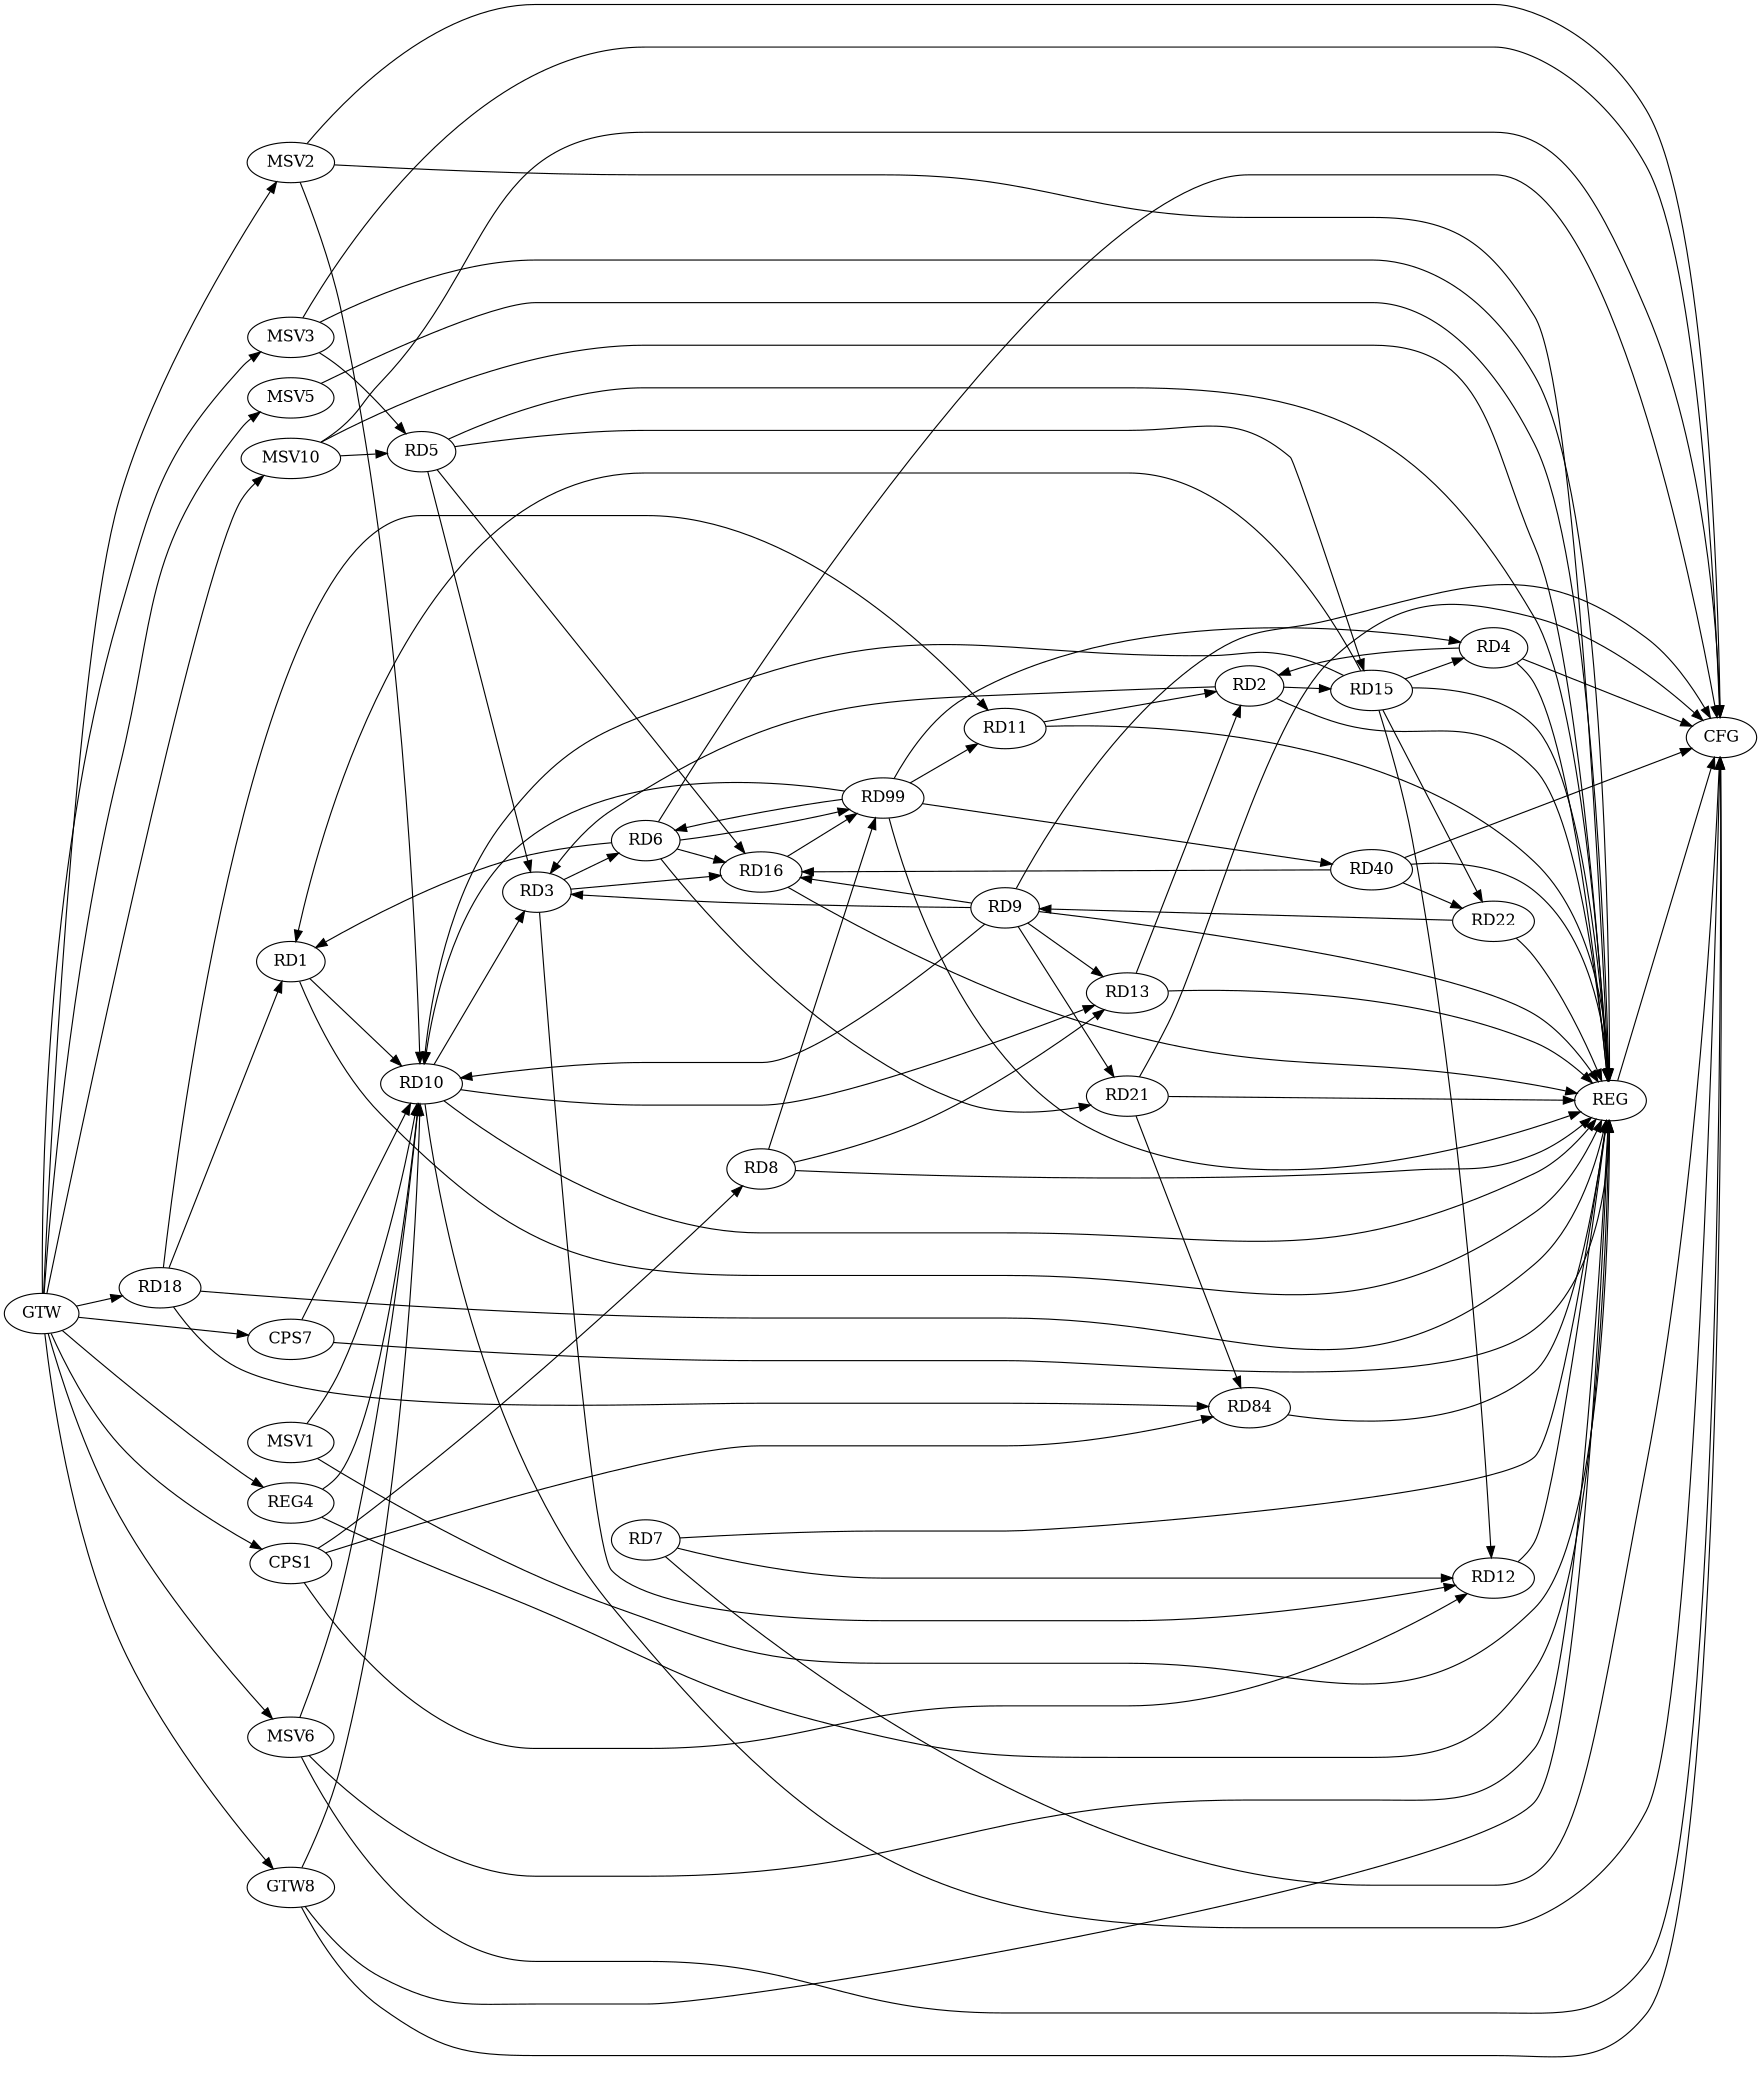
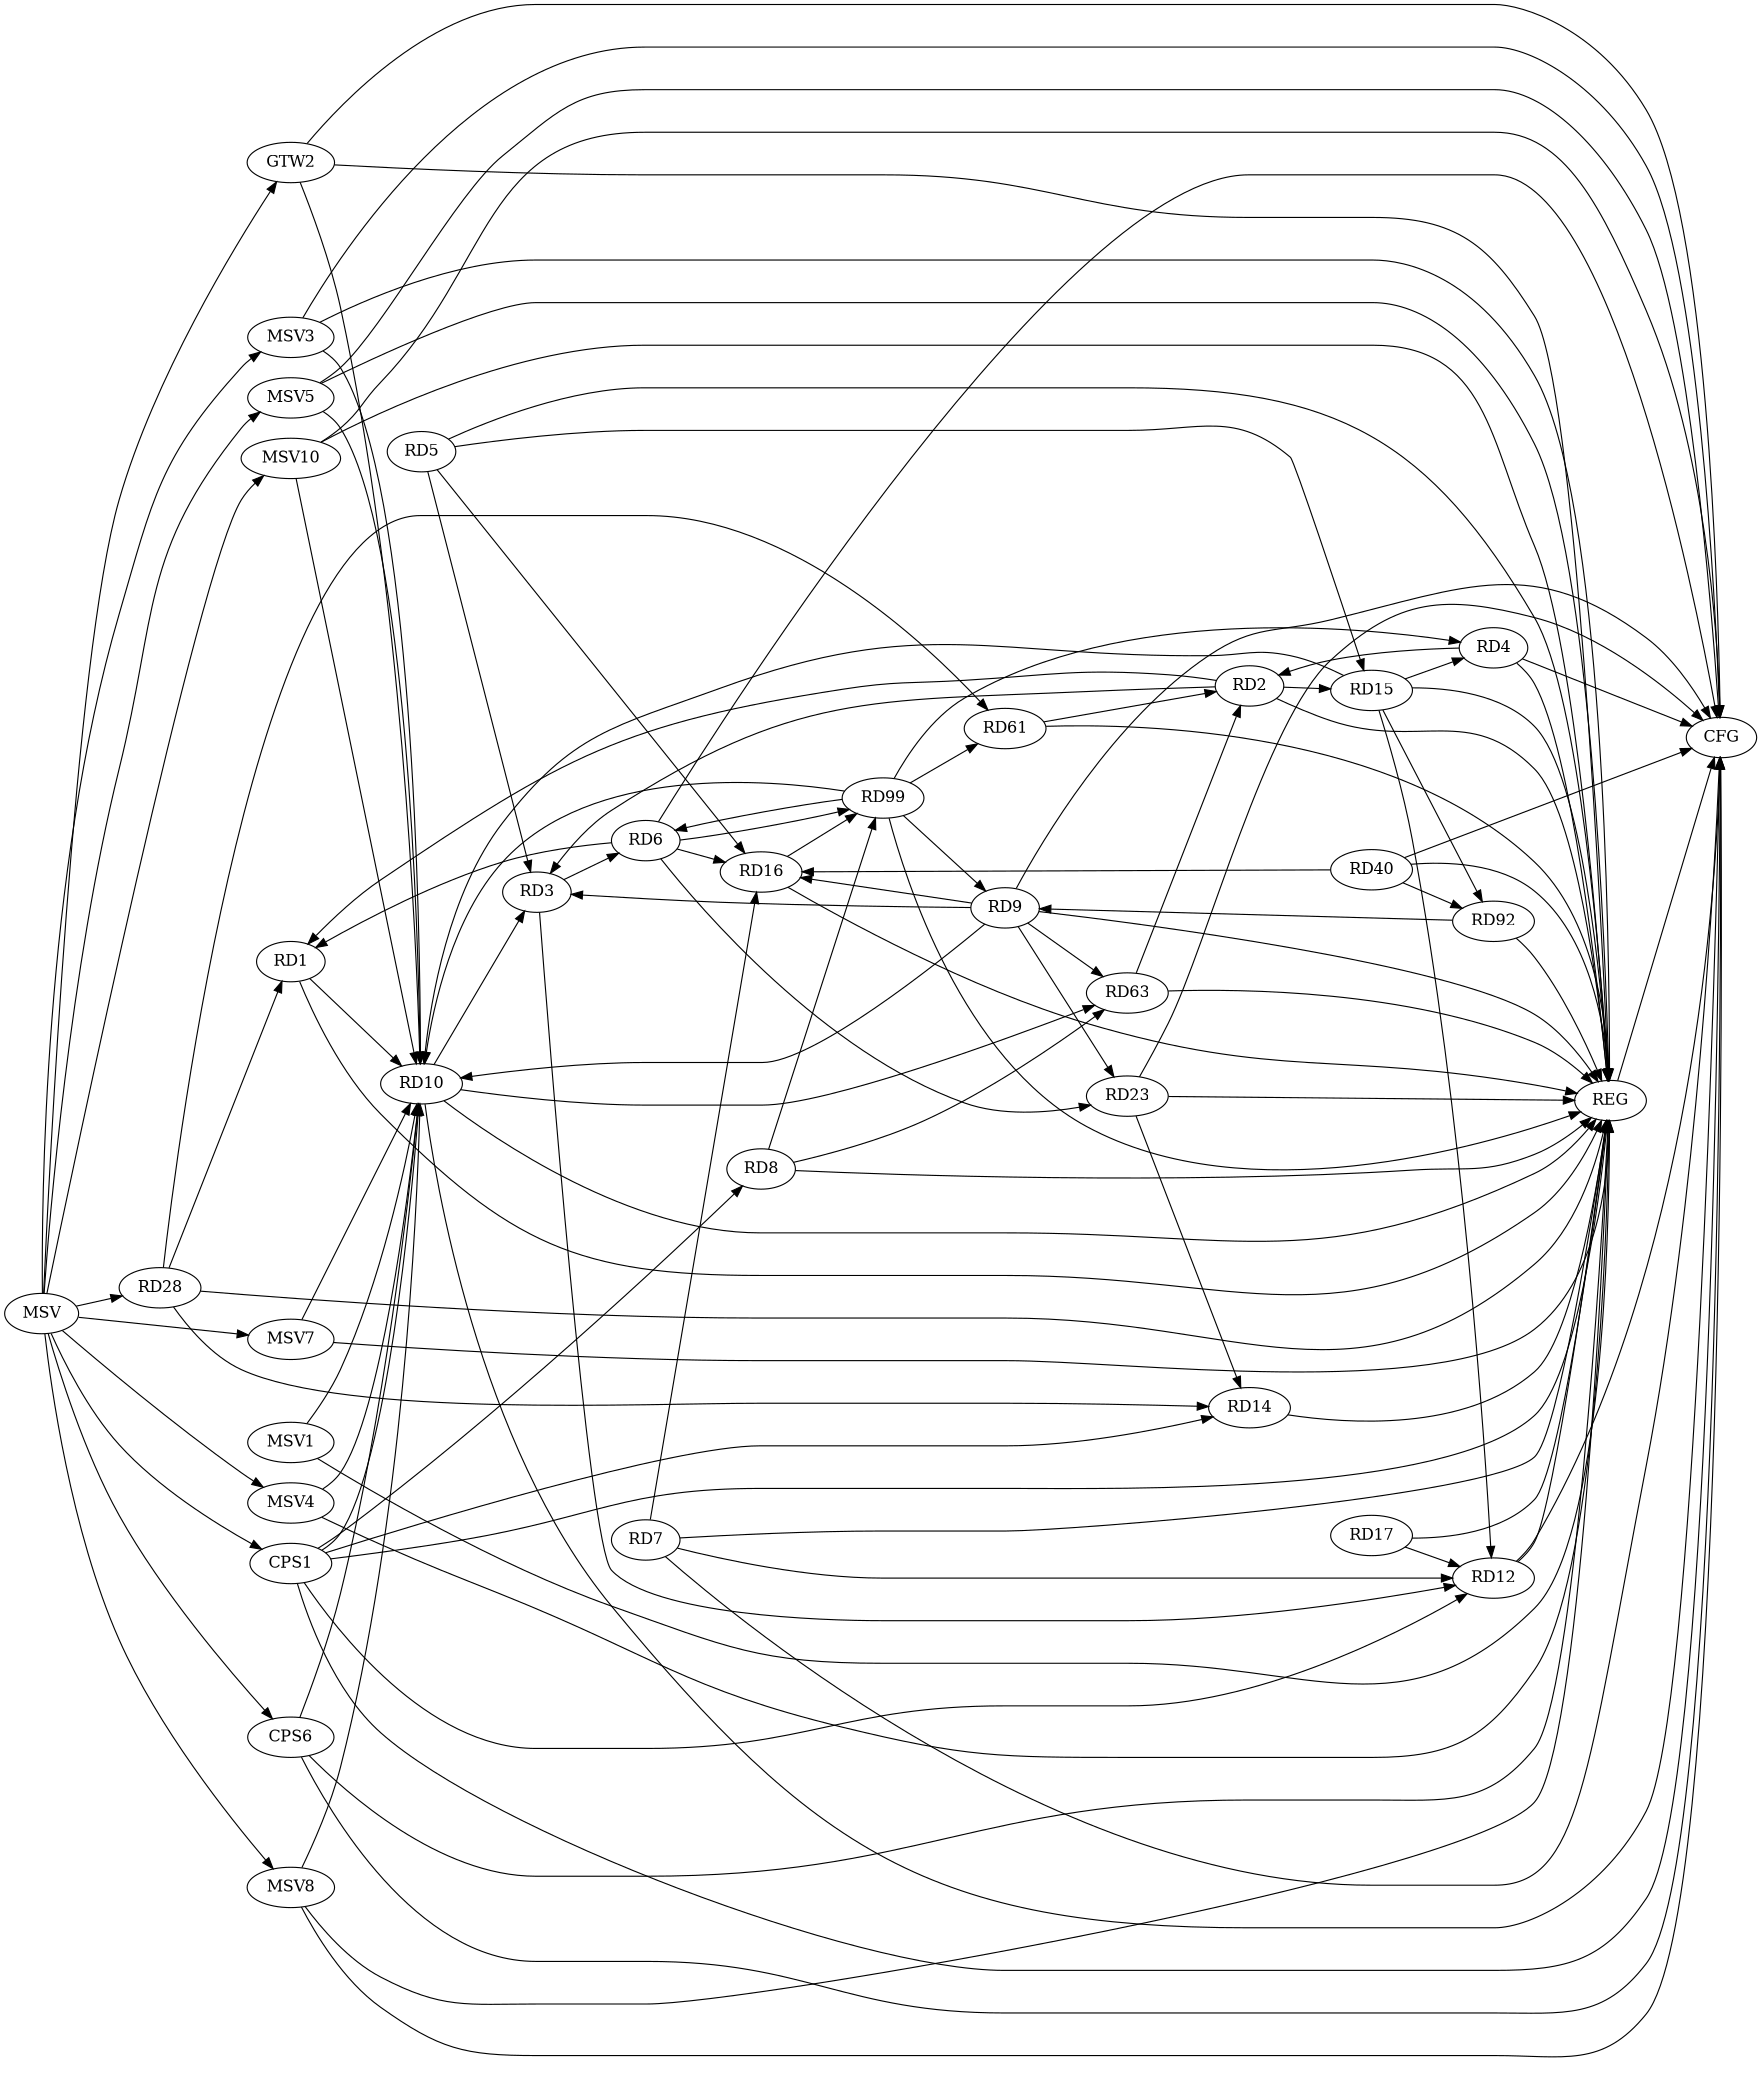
edge "MSV5" -> "CFG": added
node "MSV2": label "MSV2" -> "GTW2"
edge "MSV3" -> "RD5": now "MSV3" -> "RD10"
edge "MSV10" -> "RD5": now "MSV10" -> "RD10"
edge "RD15" -> "RD1": now "RD2" -> "RD1"
edge "MSV5" -> "RD10": added
node "RD11": label "RD11" -> "RD61"
edge "RD99" -> "RD40": now "RD99" -> "RD9"
edge "RD3" -> "RD16": now "RD7" -> "RD16"
node "RD22": label "RD22" -> "RD92"
node "RD13": label "RD13" -> "RD63"
node "RD21": label "RD21" -> "RD23"
edge "RD12" -> "CFG": added
node "RD18": label "RD18" -> "RD28"
node "GTW": label "GTW" -> "MSV"
node "CPS7": label "CPS7" -> "MSV7"
edge "CPS1" -> "RD10": added
node "RD84": label "RD84" -> "RD14"
edge "CPS1" -> "REG": added
node "REG4": label "REG4" -> "MSV4"
node "RD17": added
node "MSV6": label "MSV6" -> "CPS6"
node "GTW8": label "GTW8" -> "MSV8"
edge "CPS1" -> "CFG": added
